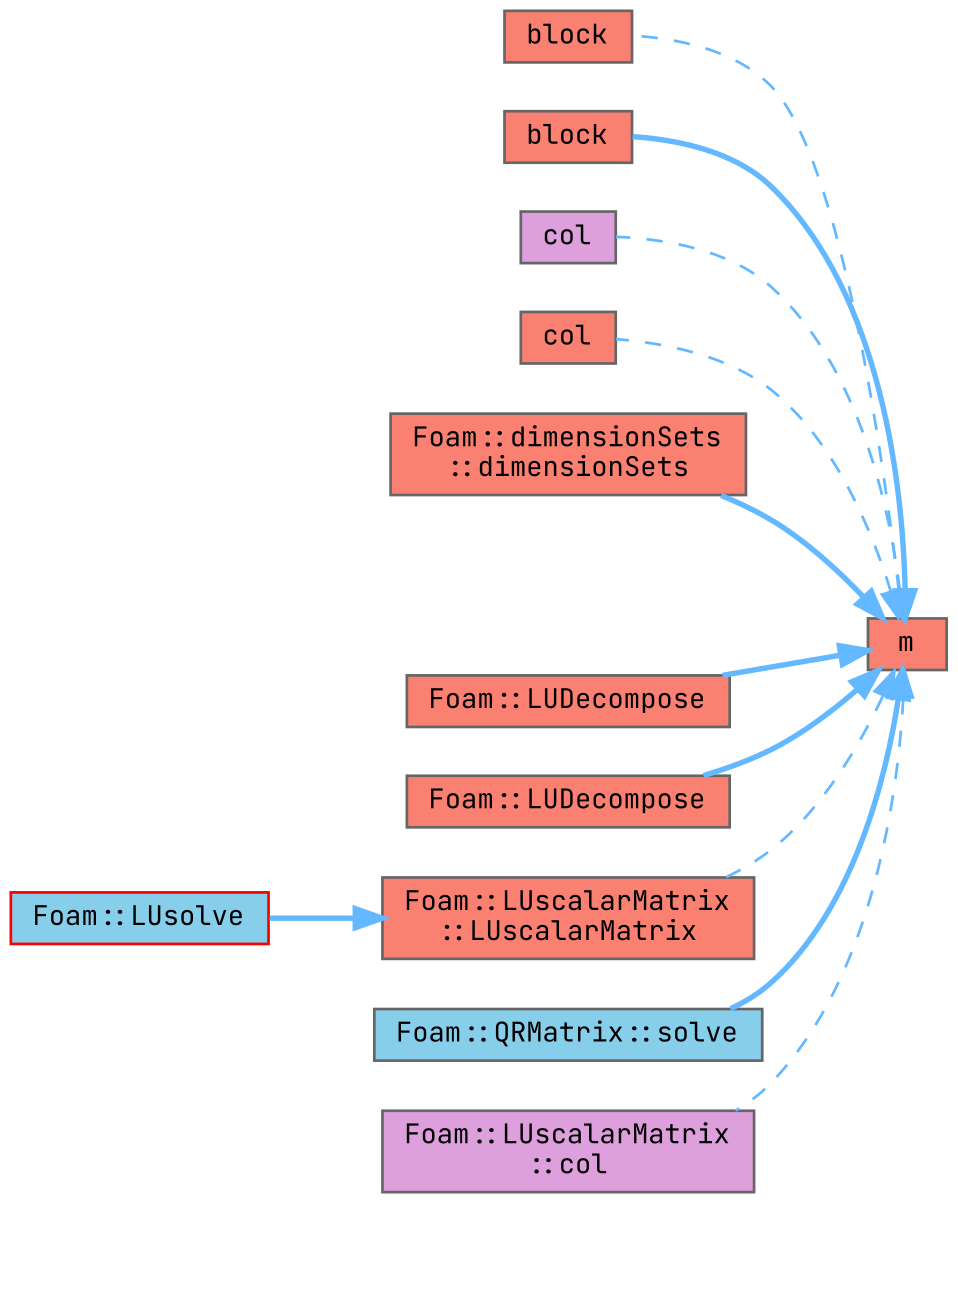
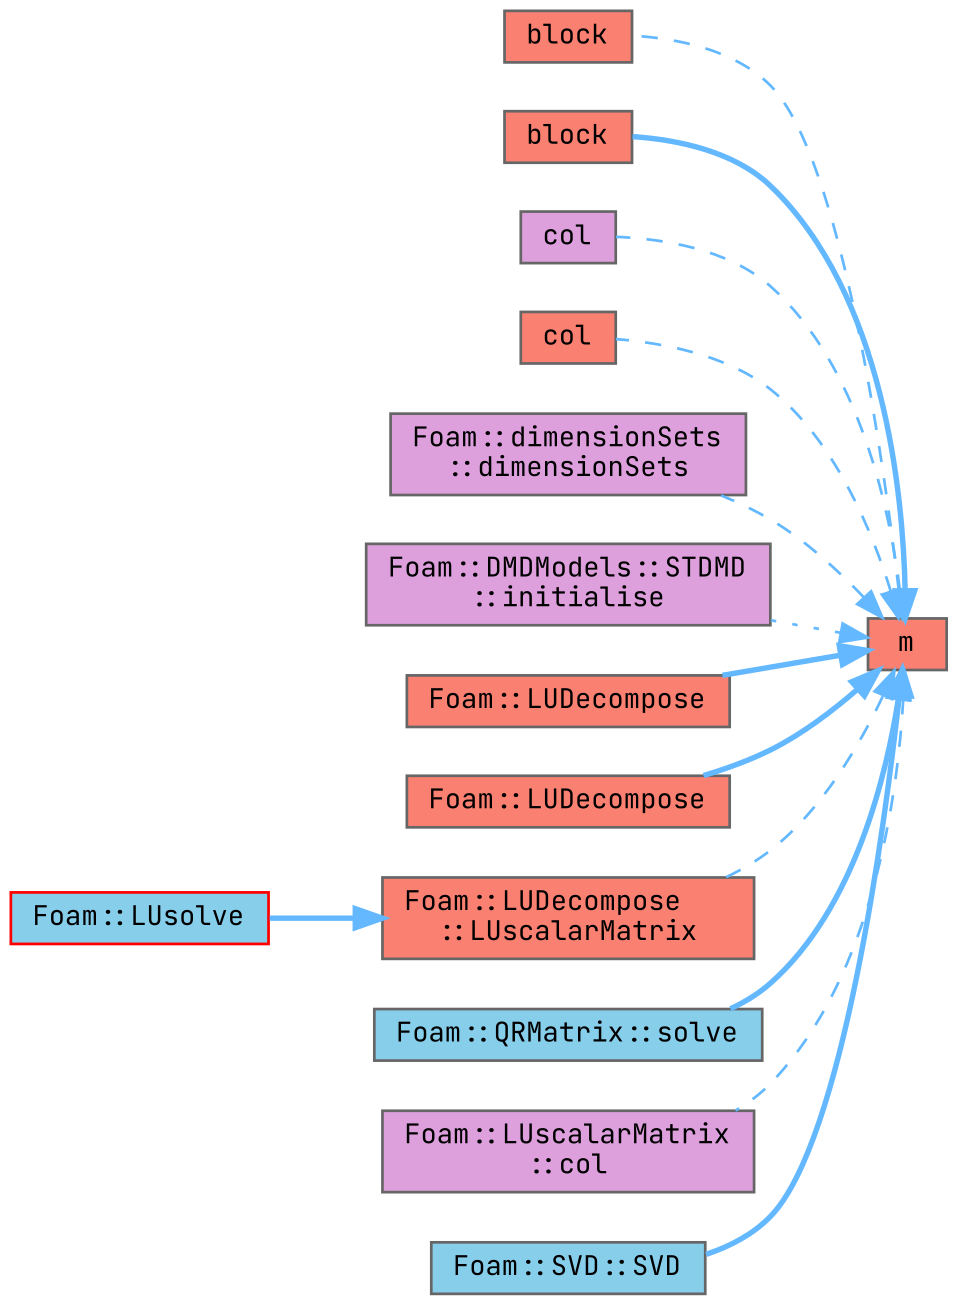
node "Foam::dimensionSets ::dimensionSets": fillcolor salmon -> plum
edge "Foam::dimensionSets ::dimensionSets" -> "m": style bold -> dashed
node "Foam::DMDModels::STDMD ::initialise": added
node "Foam::LUscalarMatrix ::LUscalarMatrix": label "Foam::LUscalarMatrix ::LUscalarMatrix" -> "Foam::LUDecompose ::LUscalarMatrix"
node "Foam::SVD::SVD": added
